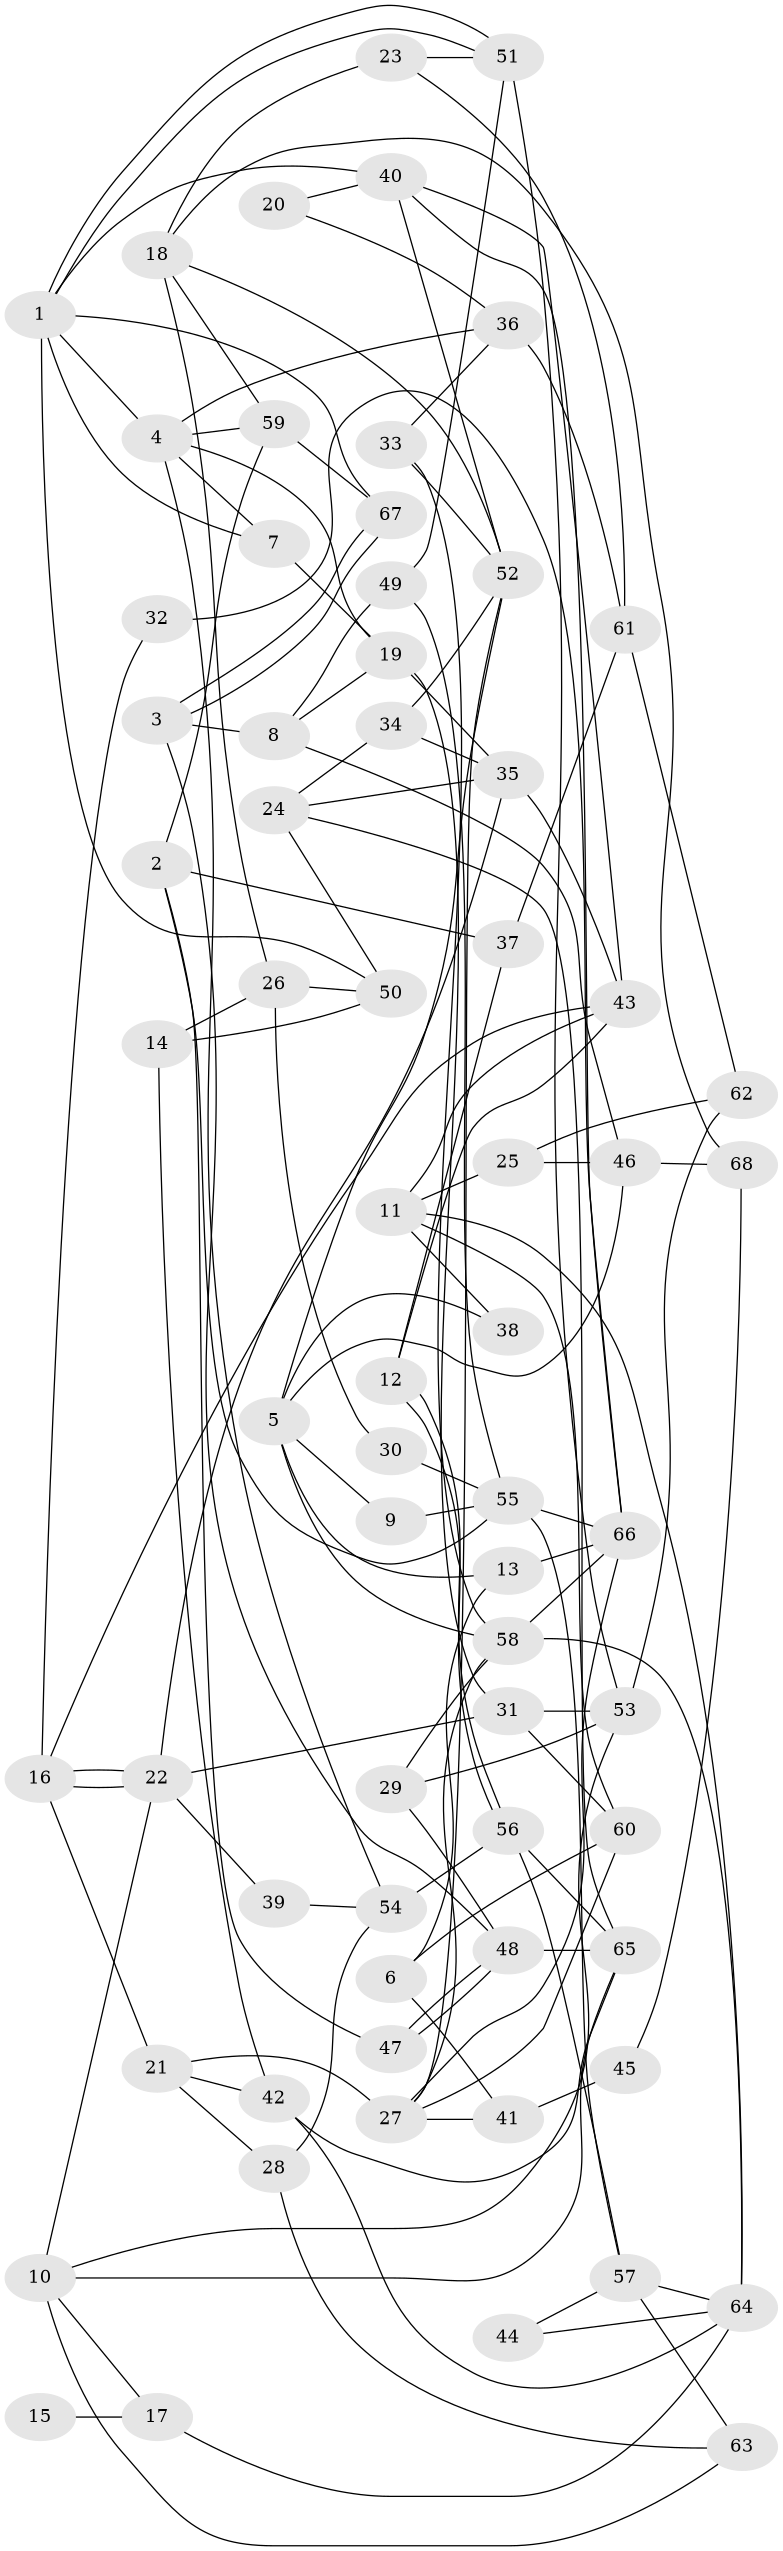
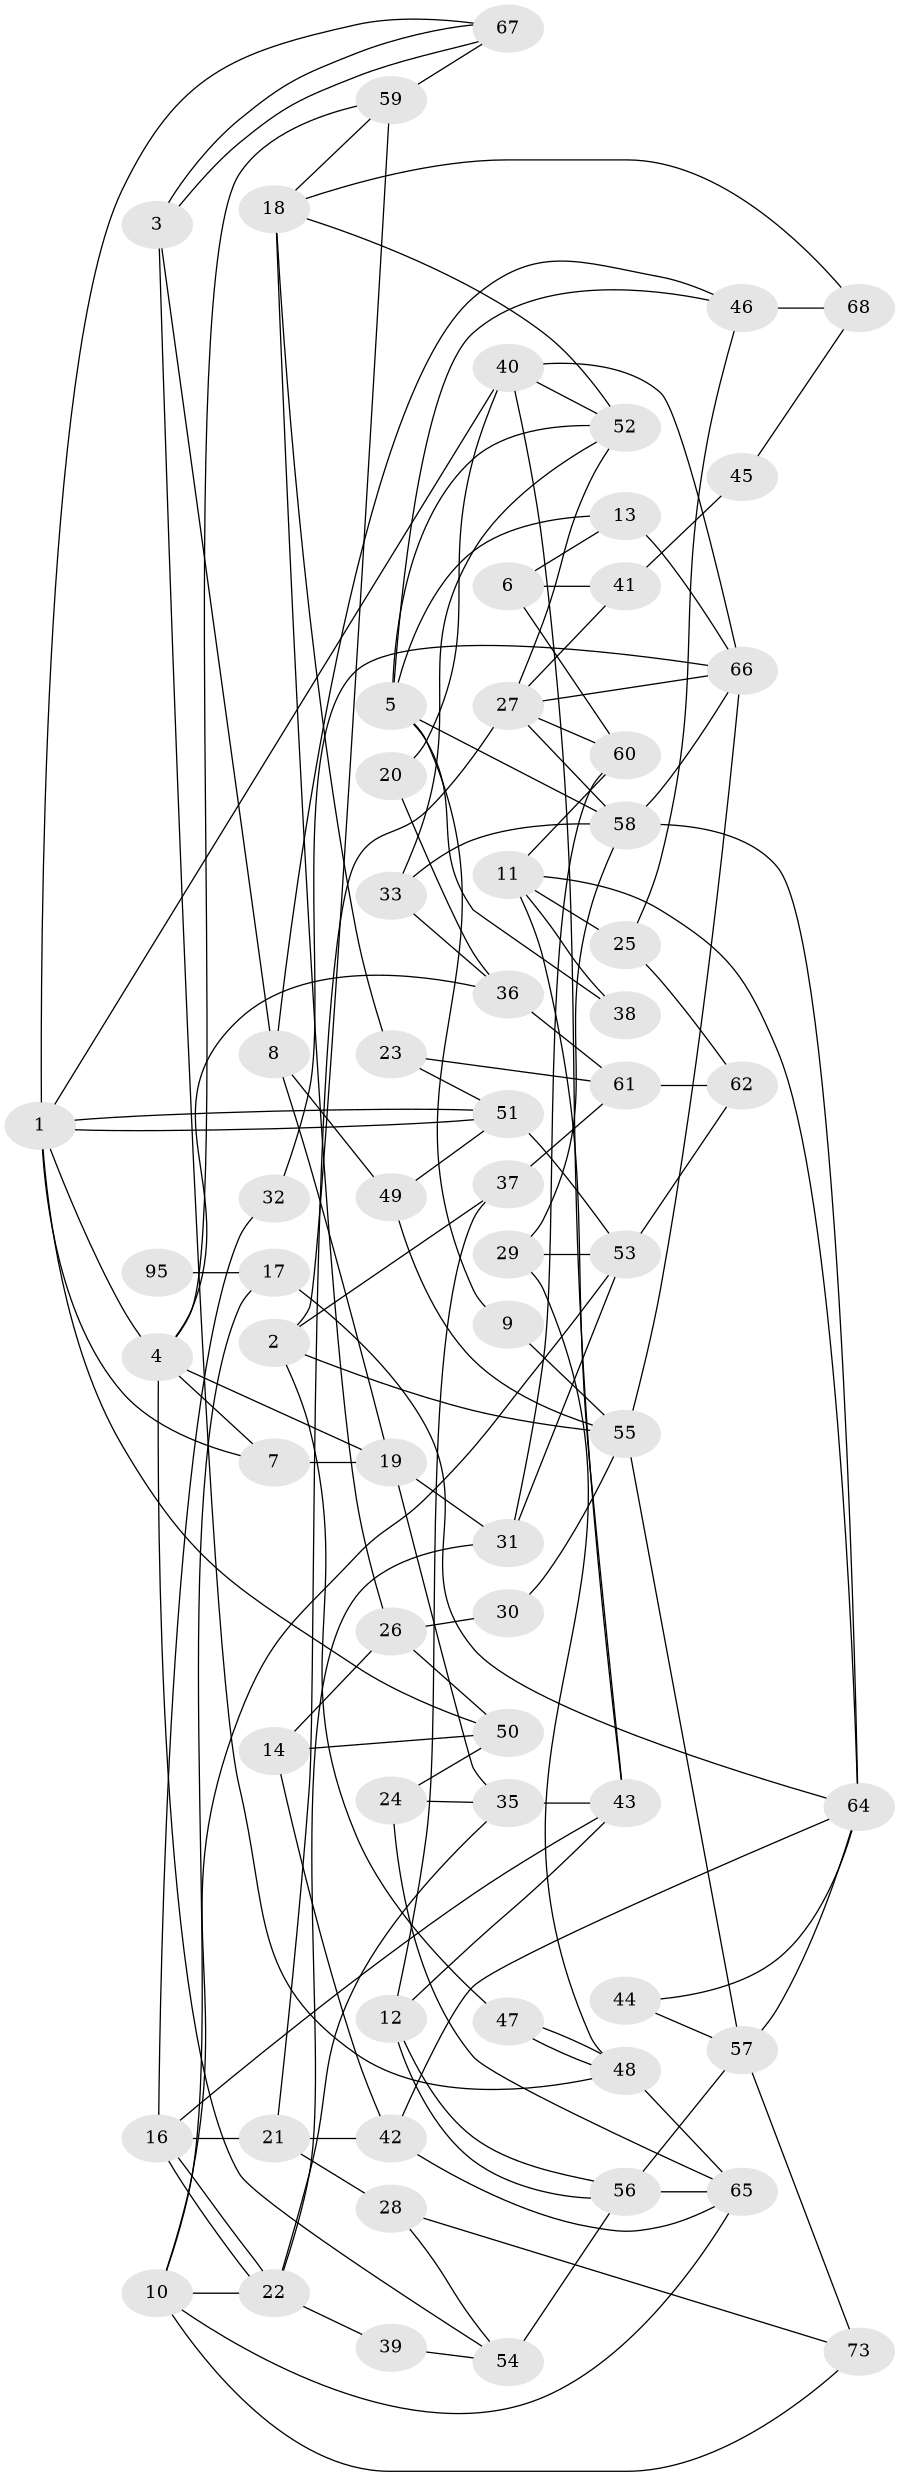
node "34": removed
node "15": label "15" -> "95"
node "63": label "63" -> "73"
